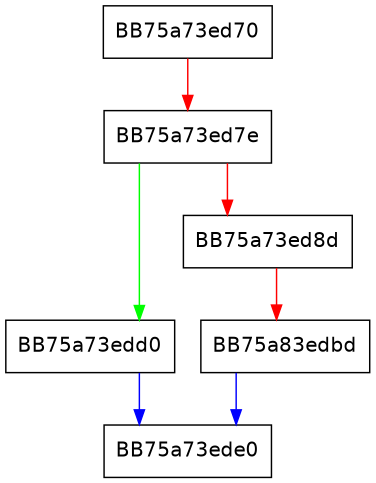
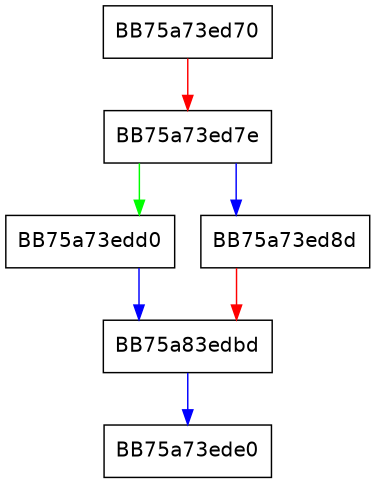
edge "BB75a73ed7e" -> "BB75a73ed8d": color red -> blue
edge "BB75a73edd0" -> "BB75a73ede0": now "BB75a73edd0" -> "BB75a83edbd"
